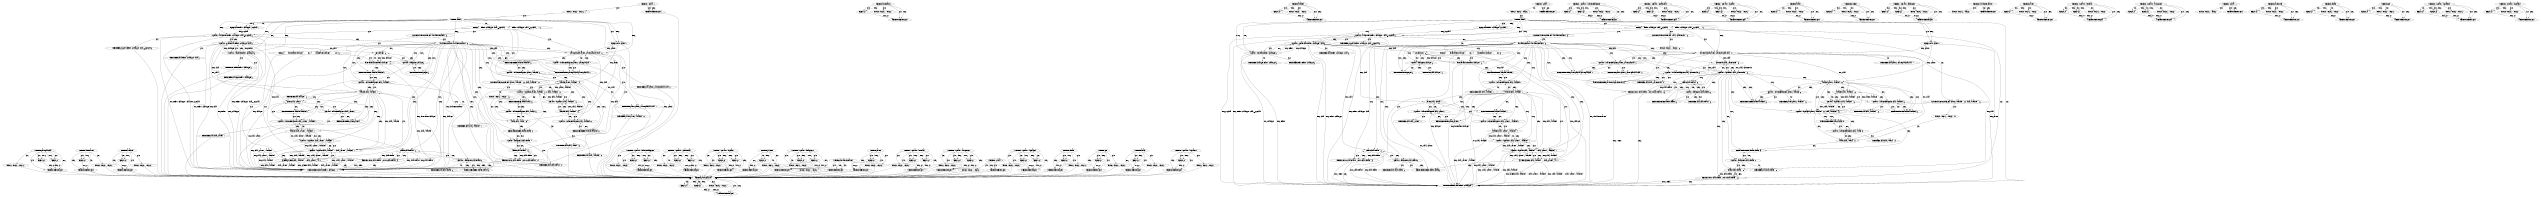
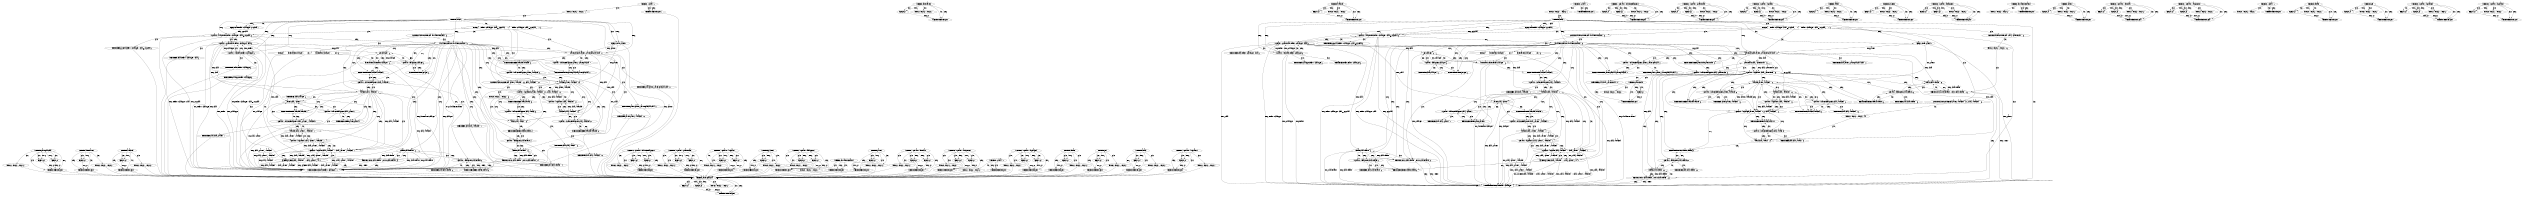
edge "(<operator>.indirectFieldAccess,child->parentNode)" -> "(FIELD_IDENTIFIER,parentNode,parentNode)": now "(<operator>.indirectFieldAccess,child->parentNode)" -> "(METHOD,parentNode)"
